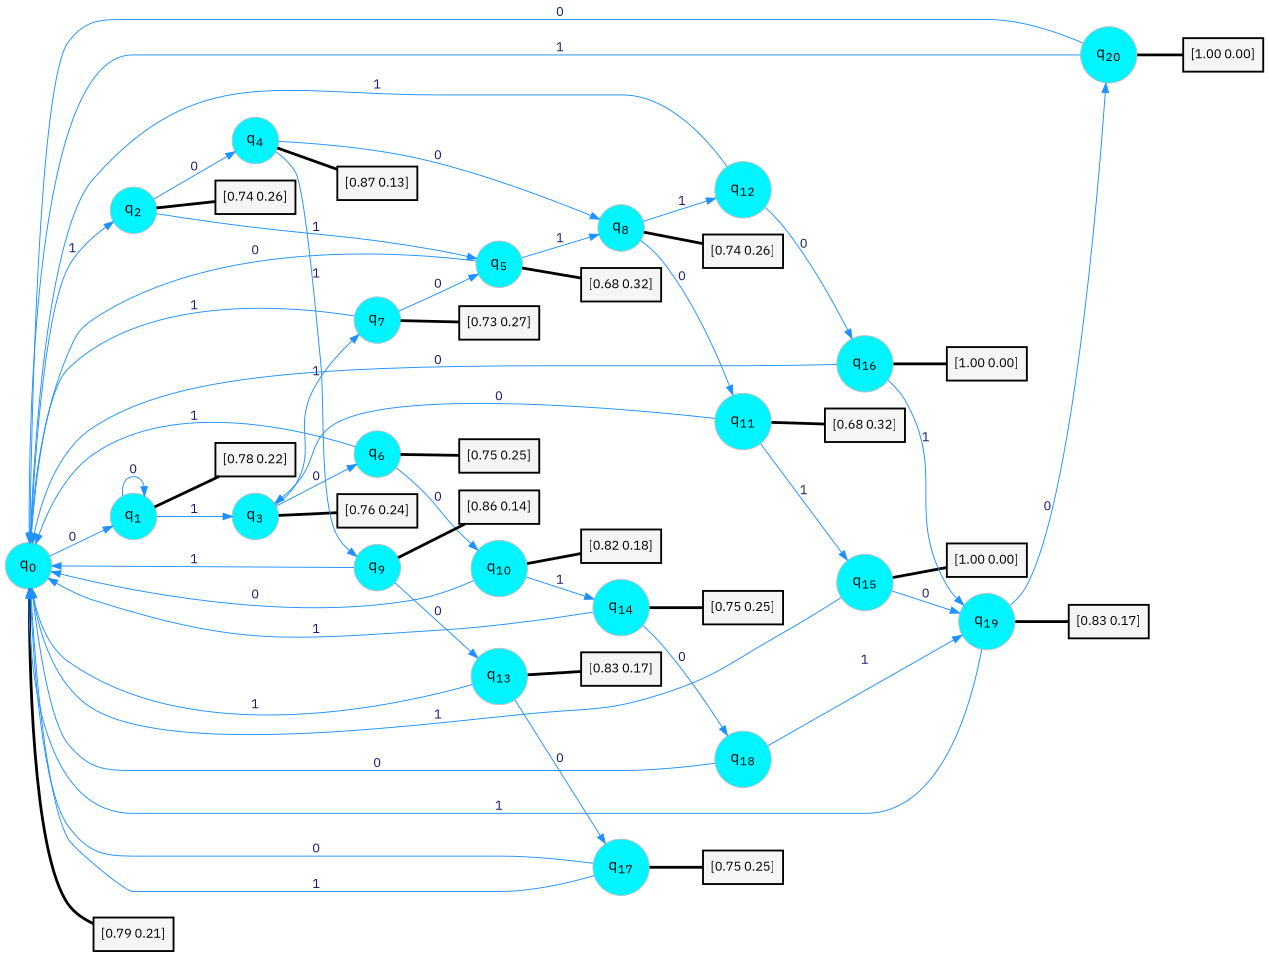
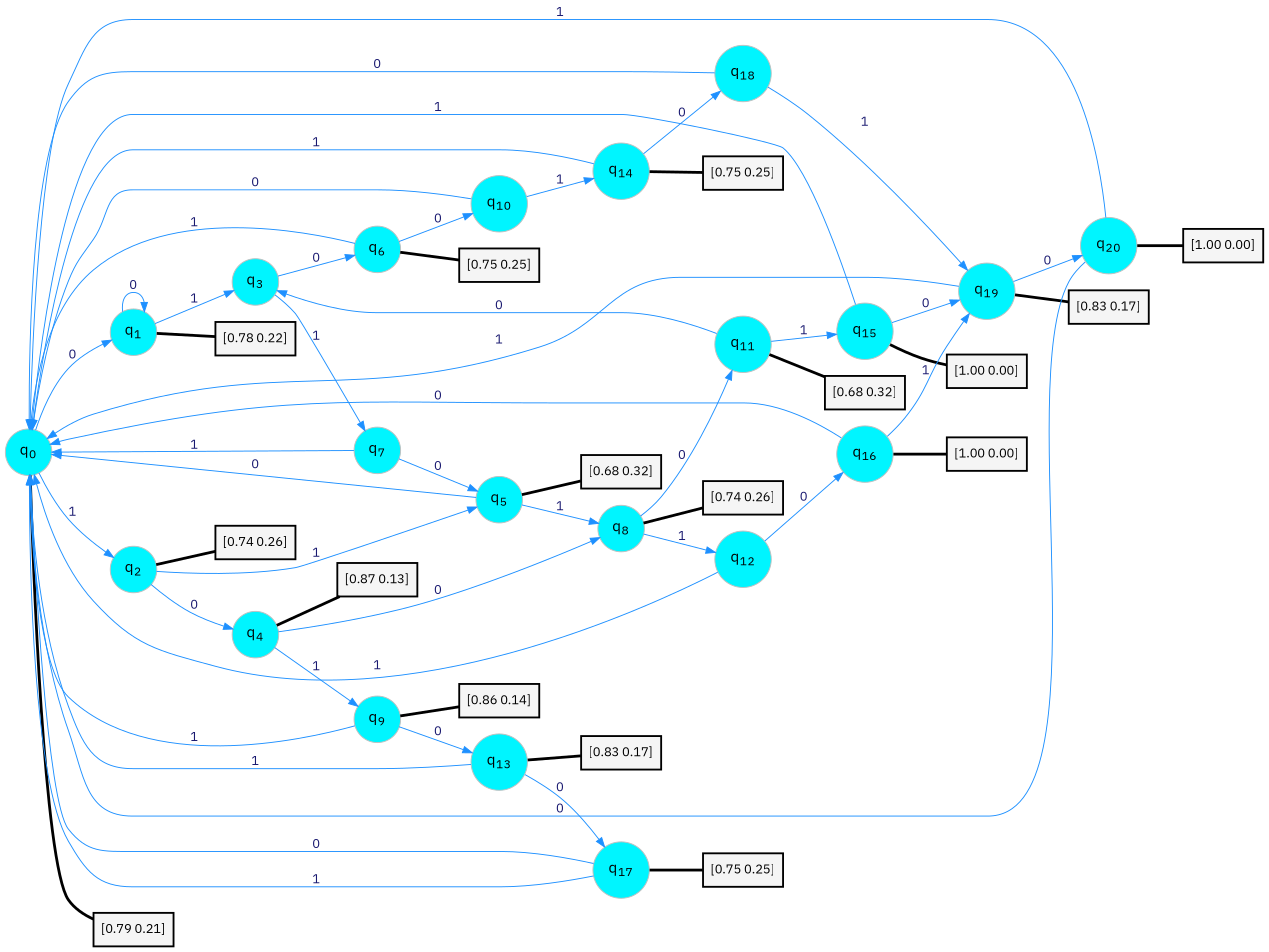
node "[0.73 0.27]": removed
node "[0.76 0.24]": removed
node "[0.82 0.18]": removed
